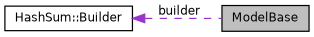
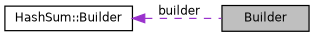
node "ModelBase": label "ModelBase" -> "Builder"
